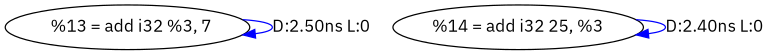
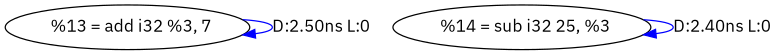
node "%14 = add i32 25, %3": label "%14 = add i32 25, %3" -> "%14 = sub i32 25, %3"
